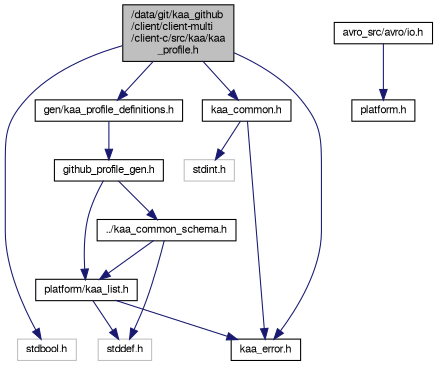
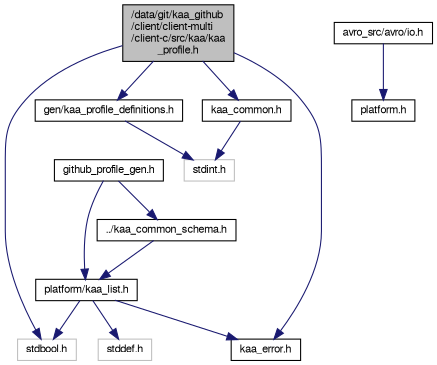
edge "gen/kaa_profile_definitions.h" -> "github_profile_gen.h": now "gen/kaa_profile_definitions.h" -> "stdint.h"
edge "kaa_common.h" -> "kaa_error.h": removed
edge "../kaa_common_schema.h" -> "stddef.h": removed
edge "platform/kaa_list.h" -> "stdbool.h": added
